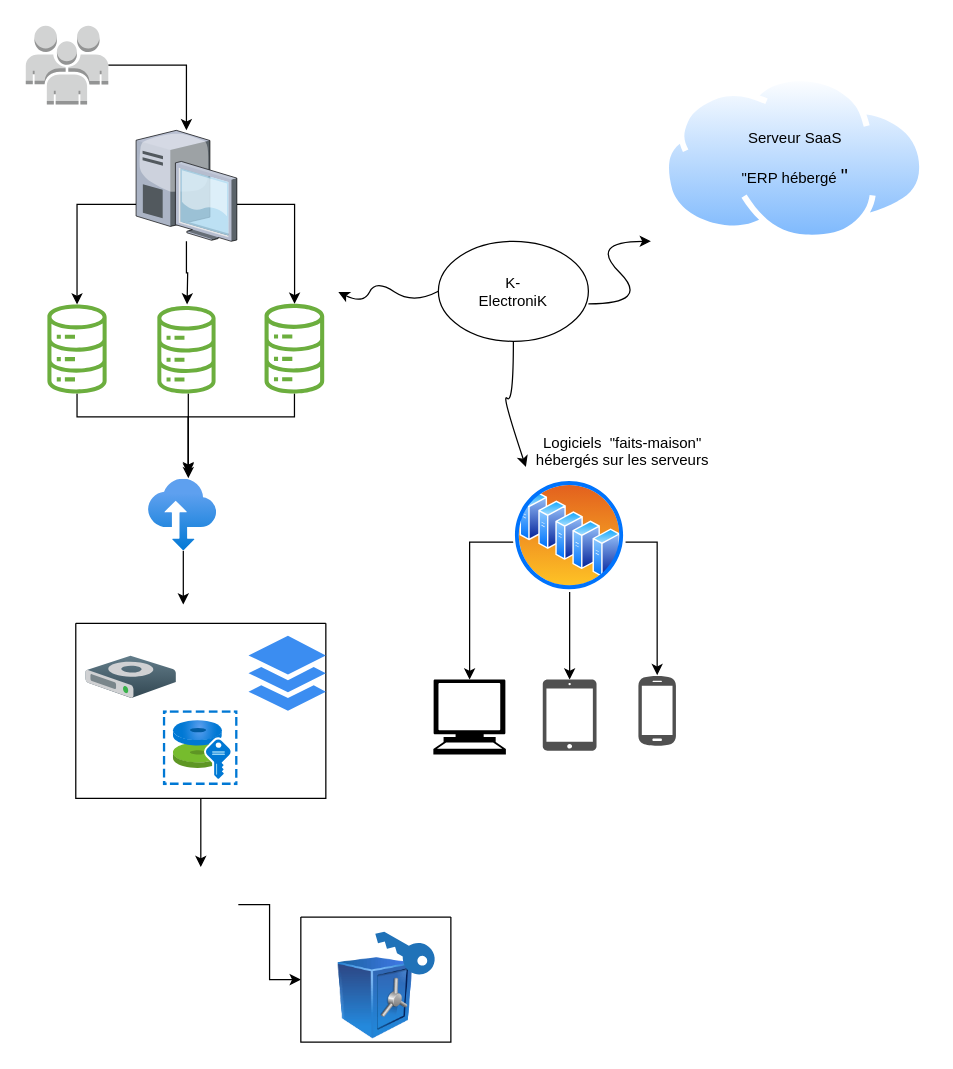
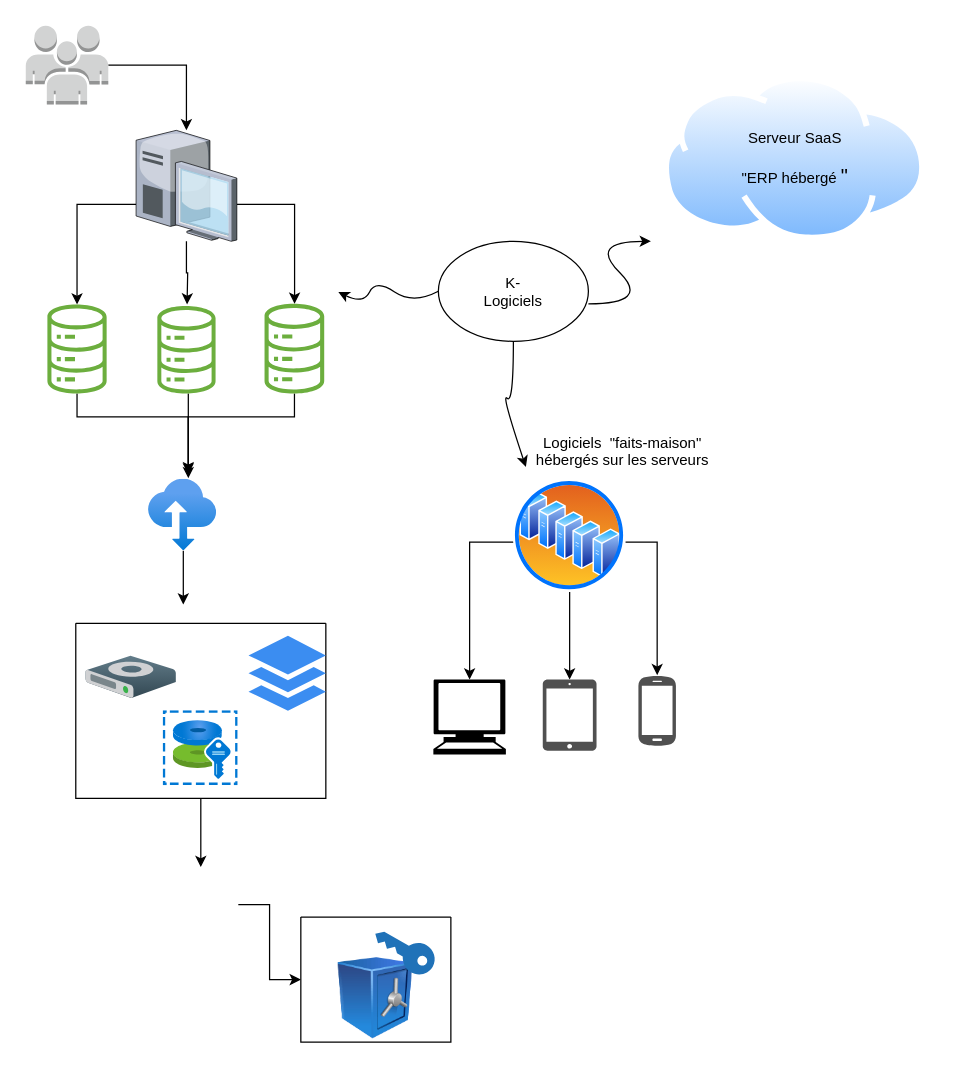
node "K-ElectroniK": label "K-ElectroniK" -> "K-Logiciels"
